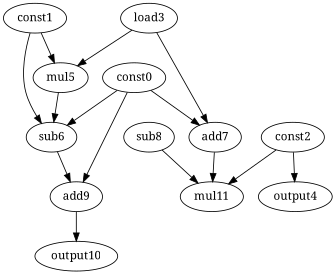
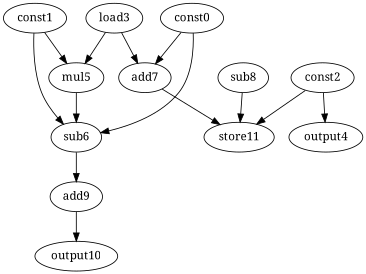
edge "const0" -> "add9": removed
node "mul11": label "mul11" -> "store11"
